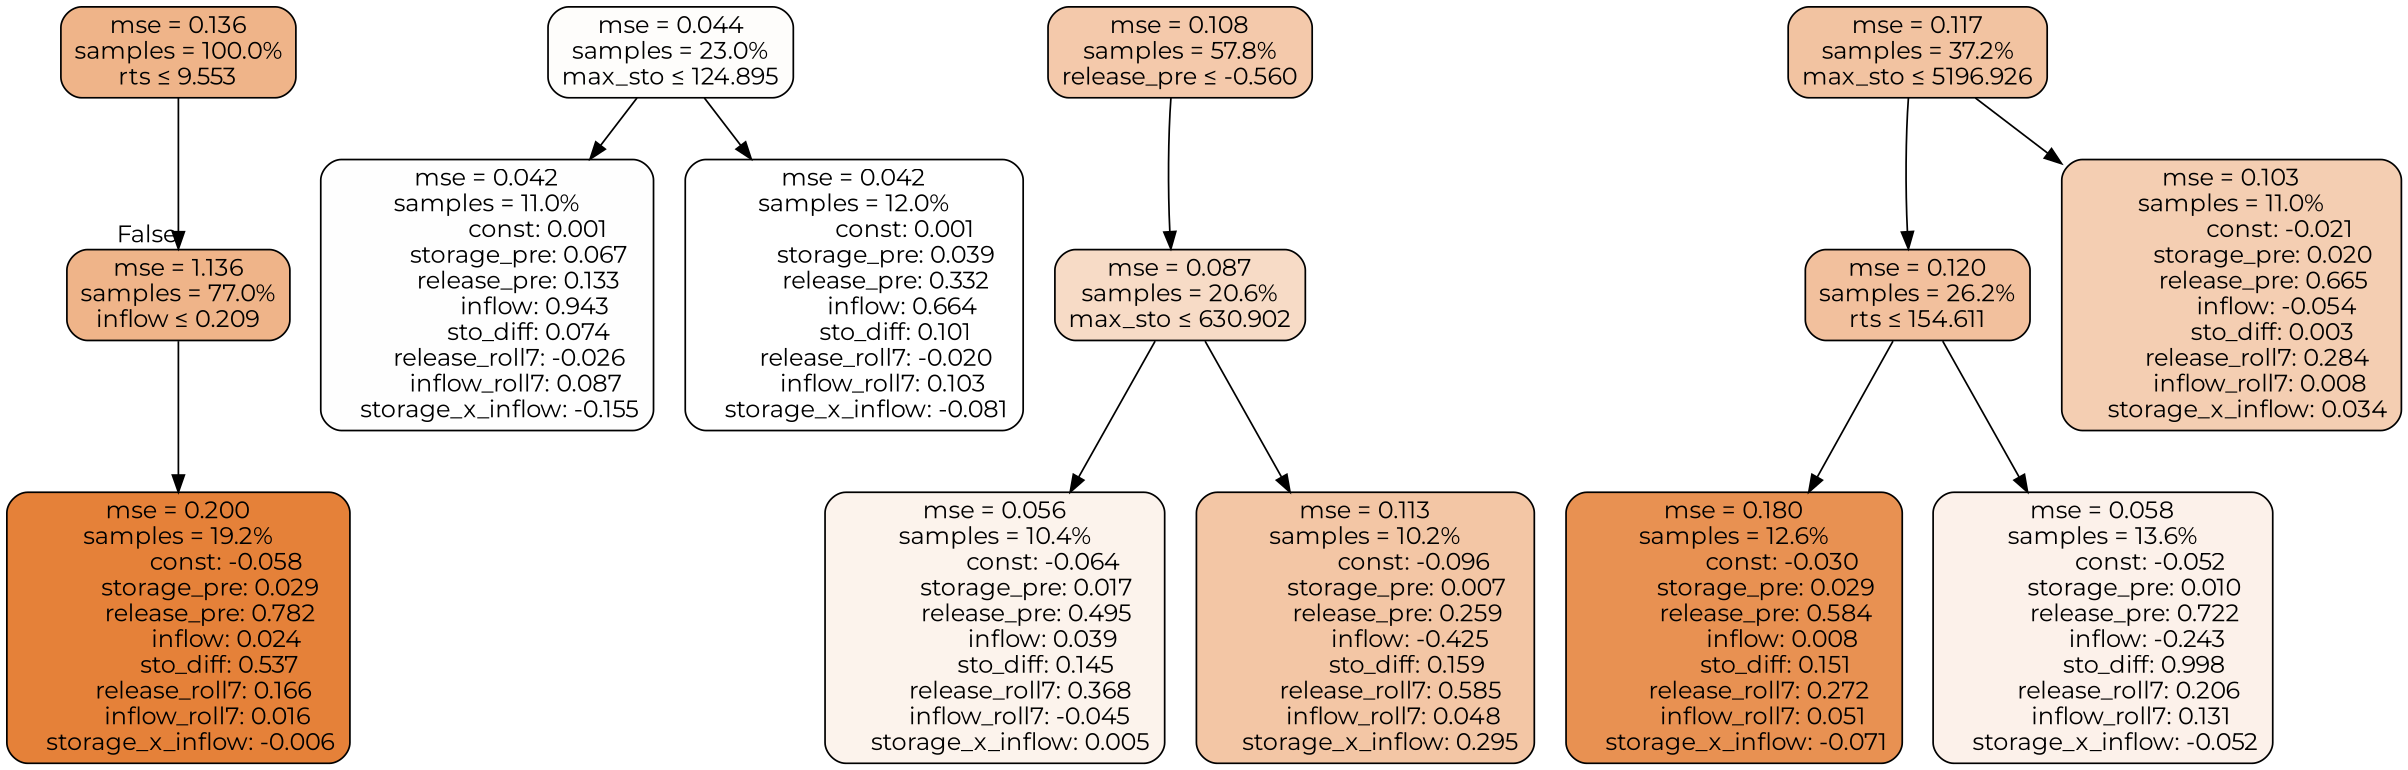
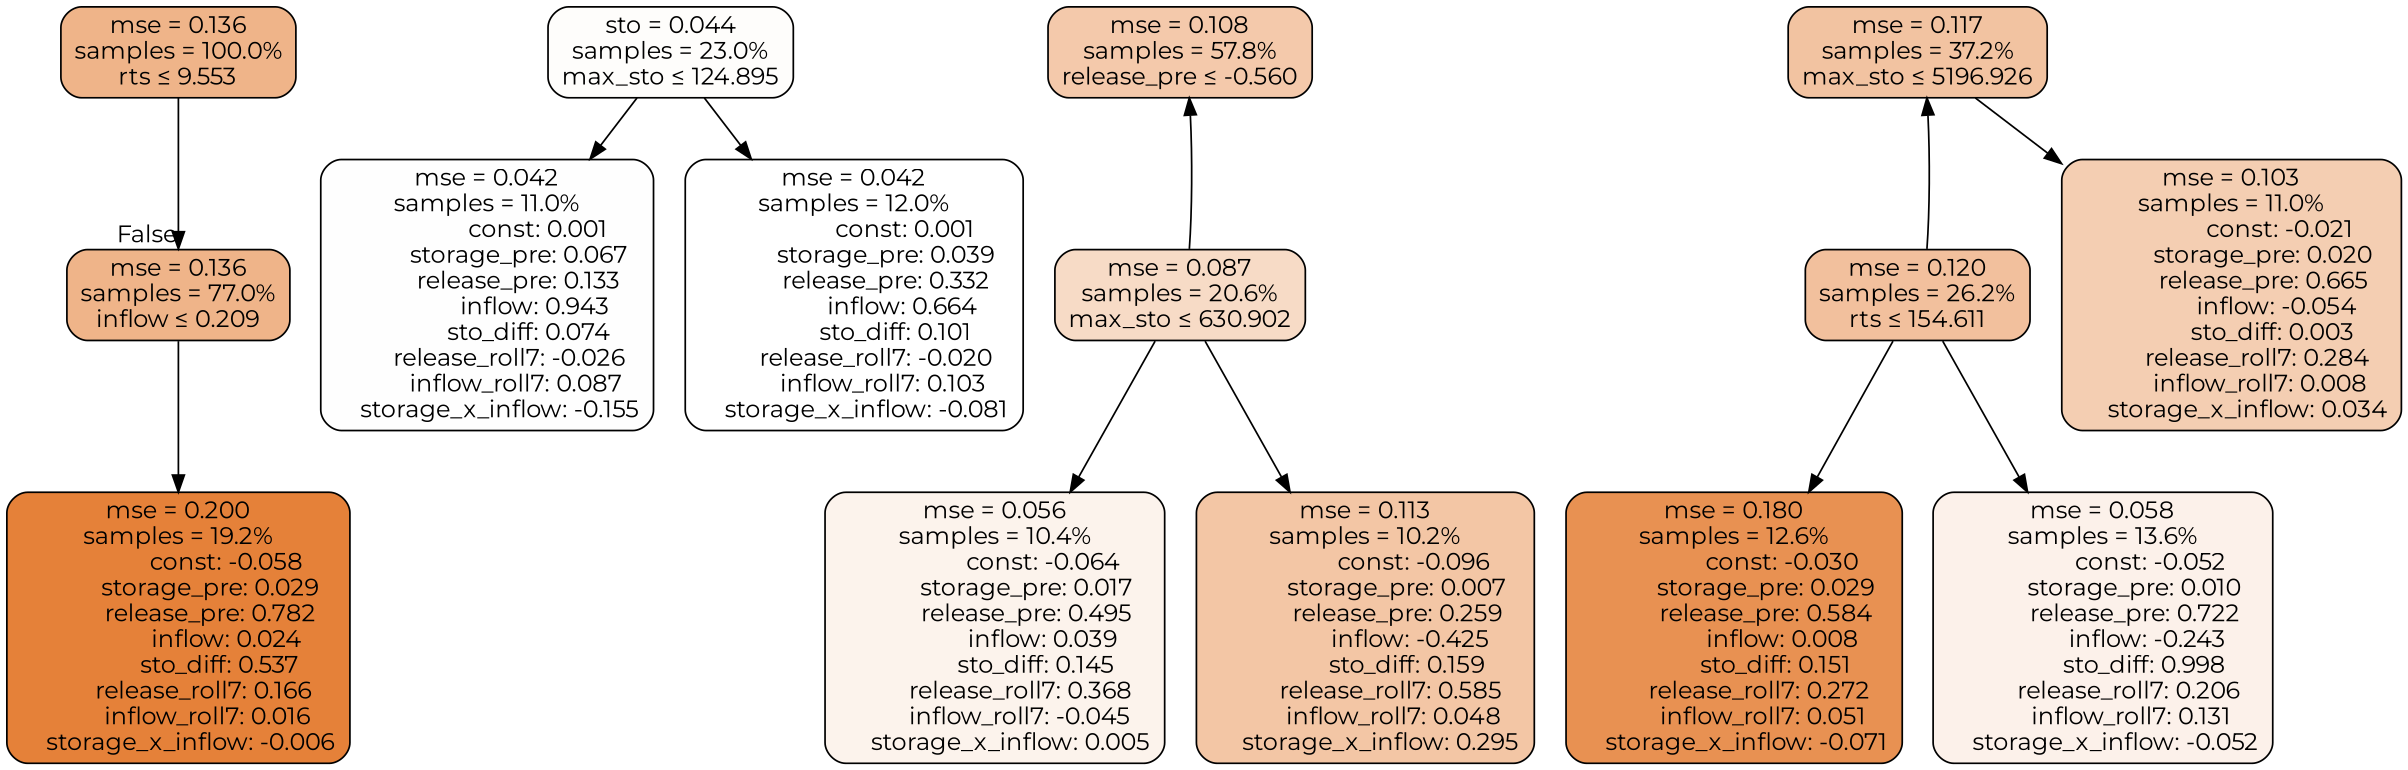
node "mse = 0.044 samples = 23.0% max_sto ≤ 124.895": label "mse = 0.044 samples = 23.0% max_sto ≤ 124.895" -> "sto = 0.044 samples = 23.0% max_sto ≤ 124.895"
edge "mse = 0.108 samples = 57.8% release_pre ≤ -0.560" -> "mse = 0.087 samples = 20.6% max_sto ≤ 630.902": reversed
edge "mse = 0.117 samples = 37.2% max_sto ≤ 5196.926" -> "mse = 0.120 samples = 26.2% rts ≤ 154.611": reversed
node "mse = 1.136 samples = 77.0% inflow ≤ 0.209": label "mse = 1.136 samples = 77.0% inflow ≤ 0.209" -> "mse = 0.136 samples = 77.0% inflow ≤ 0.209"
